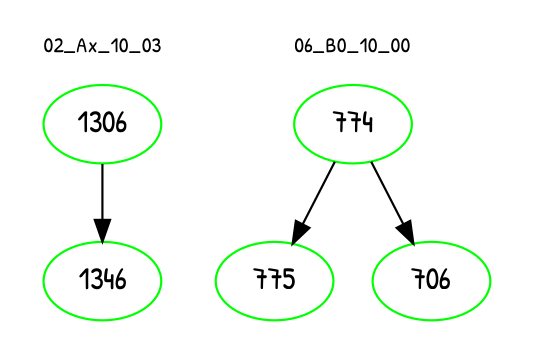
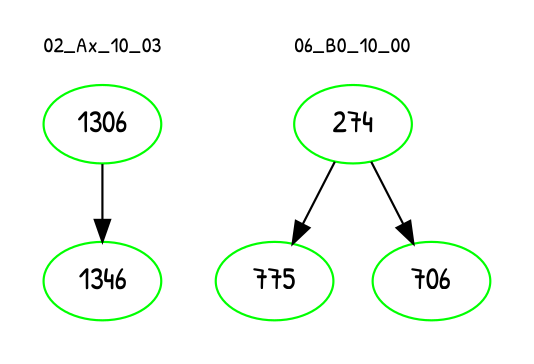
node "774": label "774" -> "274"
